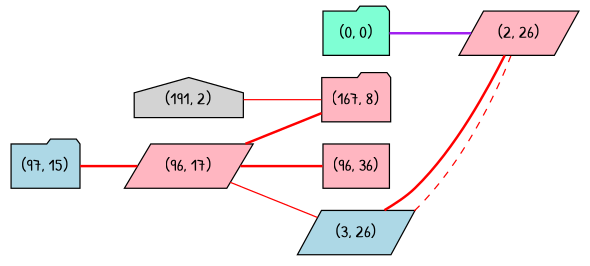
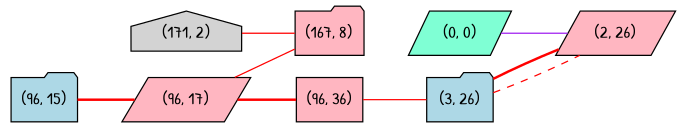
node "(0, 0)": shape folder -> parallelogram
edge "(0, 0)" -- "(2, 26)": style bold -> solid
node "(191, 2)": label "(191, 2)" -> "(171, 2)"
edge "(167, 8)" -- "(96, 17)": style bold -> solid
node "(97, 15)": label "(97, 15)" -> "(96, 15)"
edge "(96, 17)" -- "(3, 26)": now "(96, 36)" -- "(3, 26)"
node "(3, 26)": shape parallelogram -> folder
